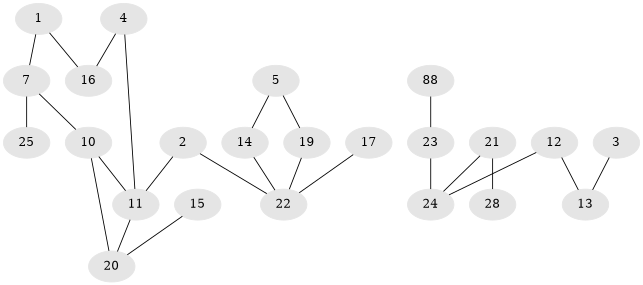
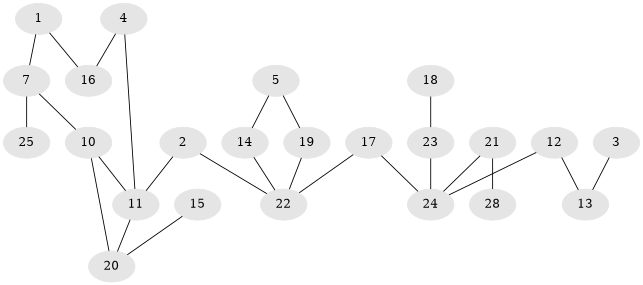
node "88": label "88" -> "18"
edge "17" -- "24": added
